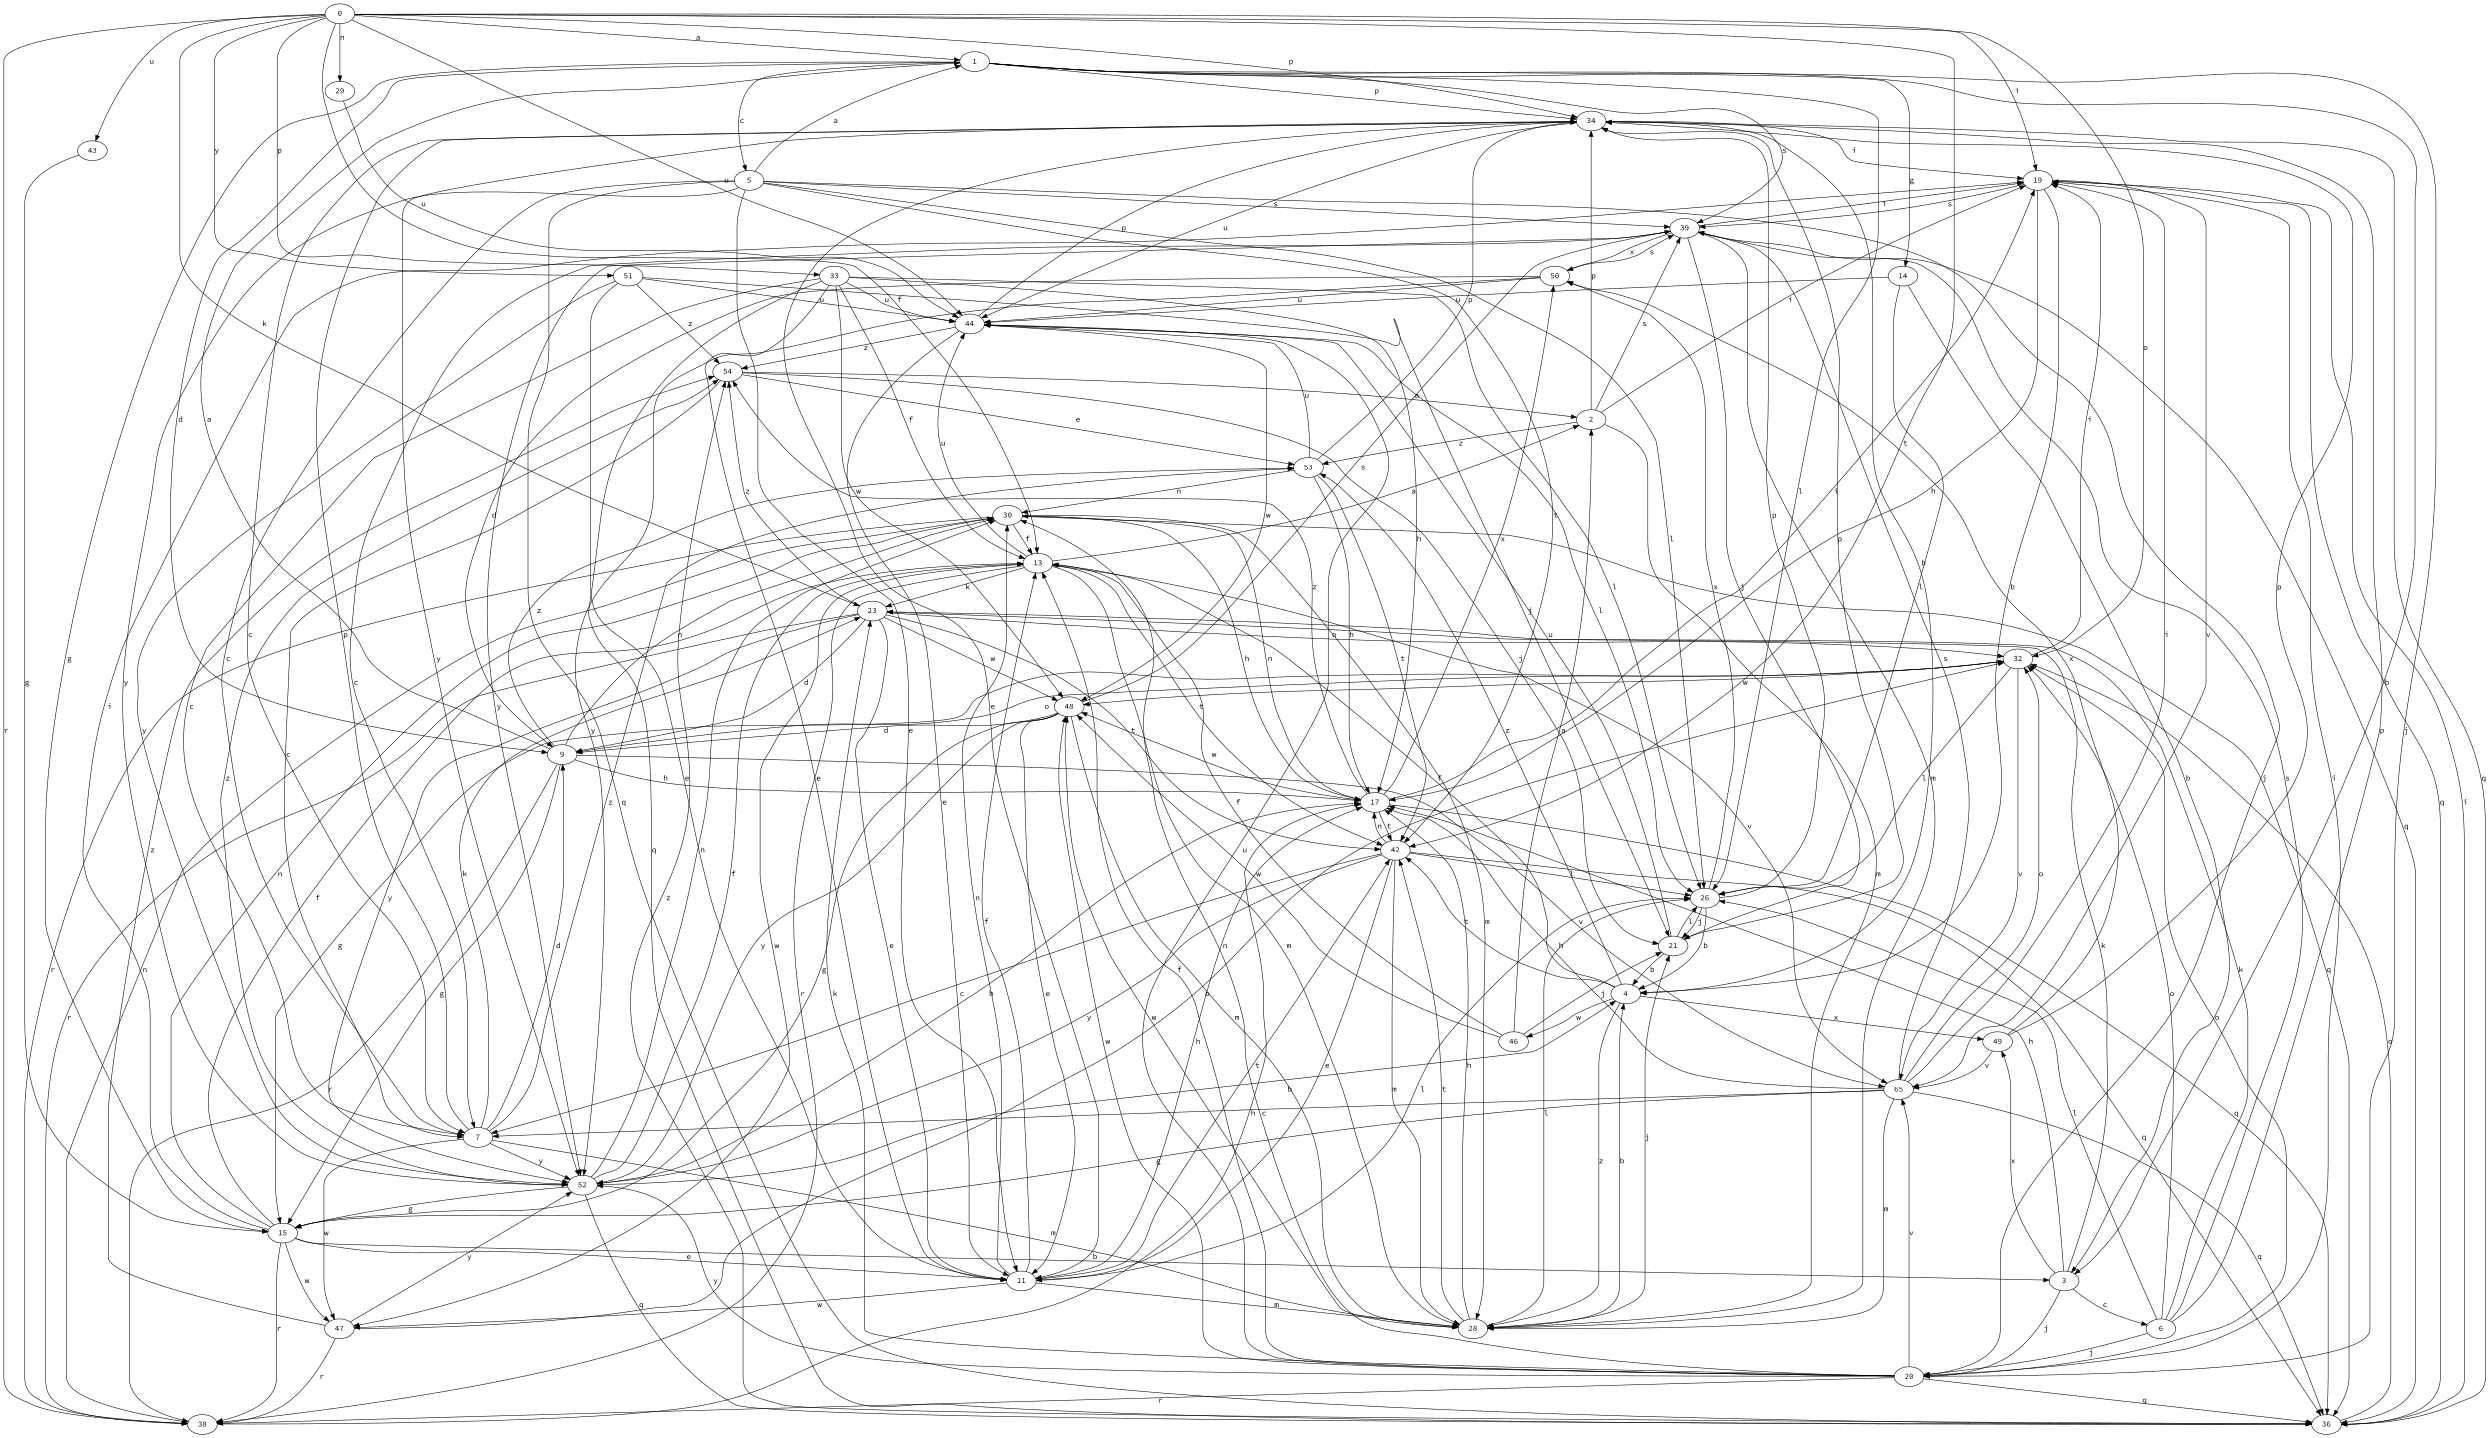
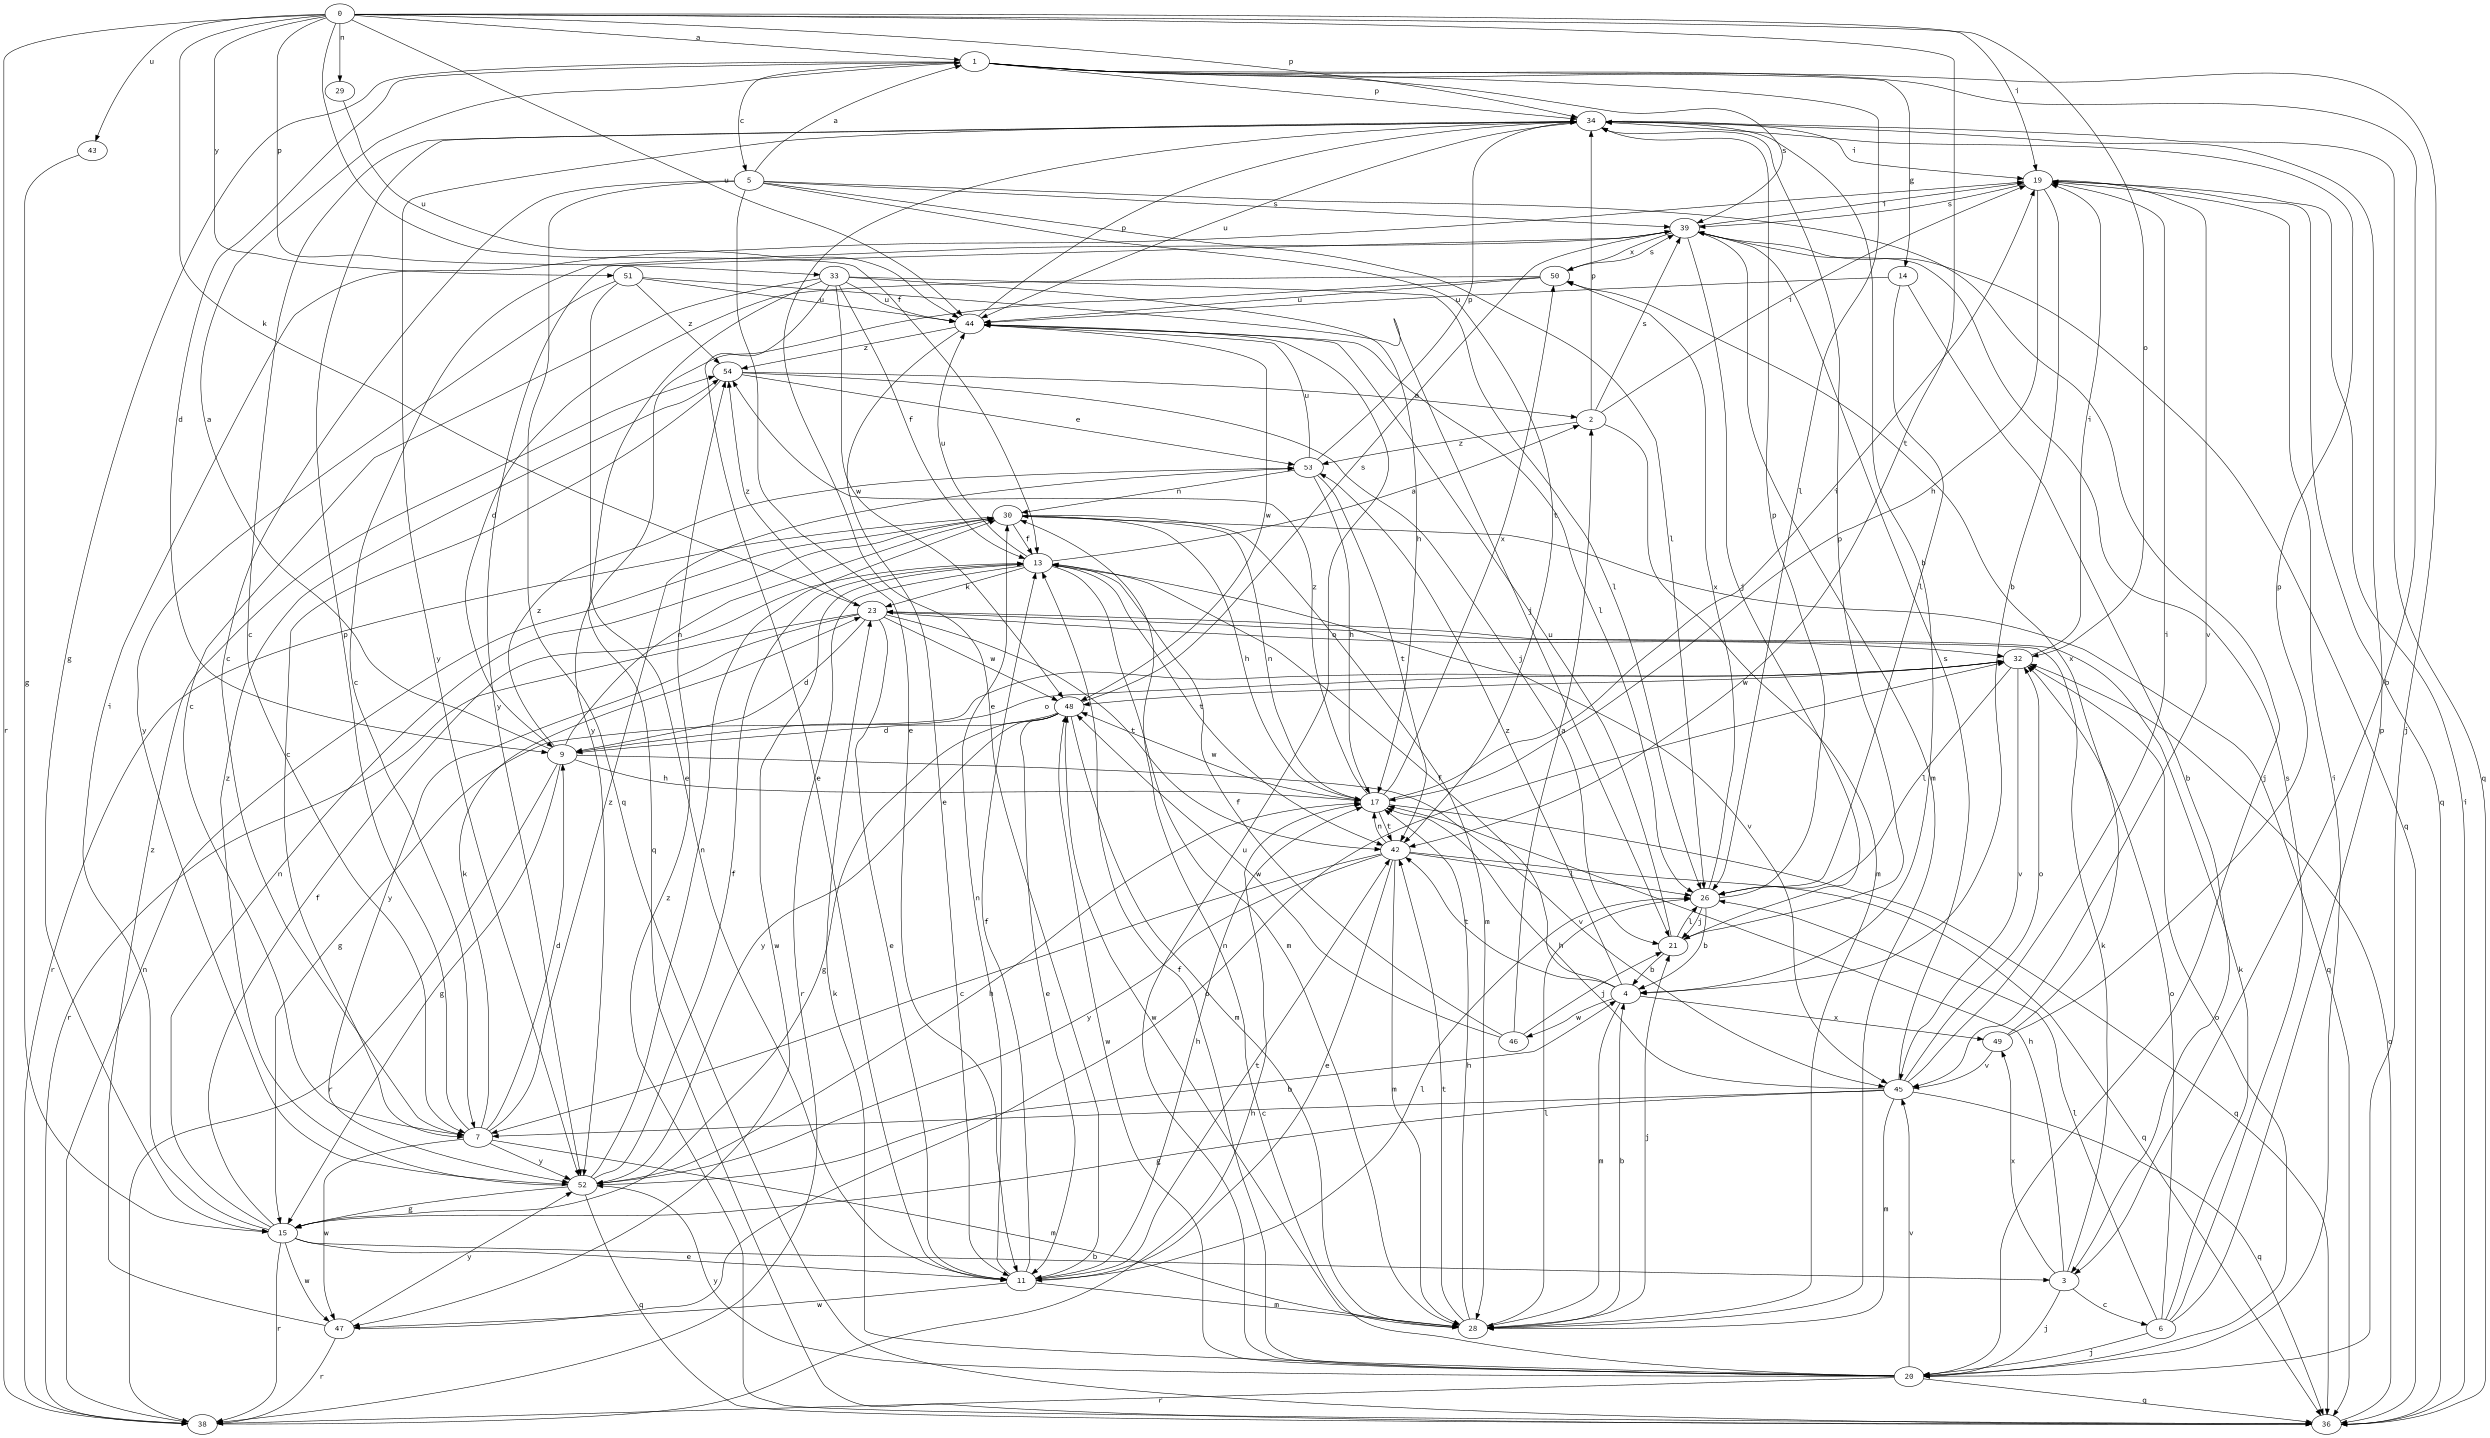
edge "5" -> "52": removed, label "y"
node "65": label "65" -> "45"
edge "4" -> "28": label "z" -> "m"
